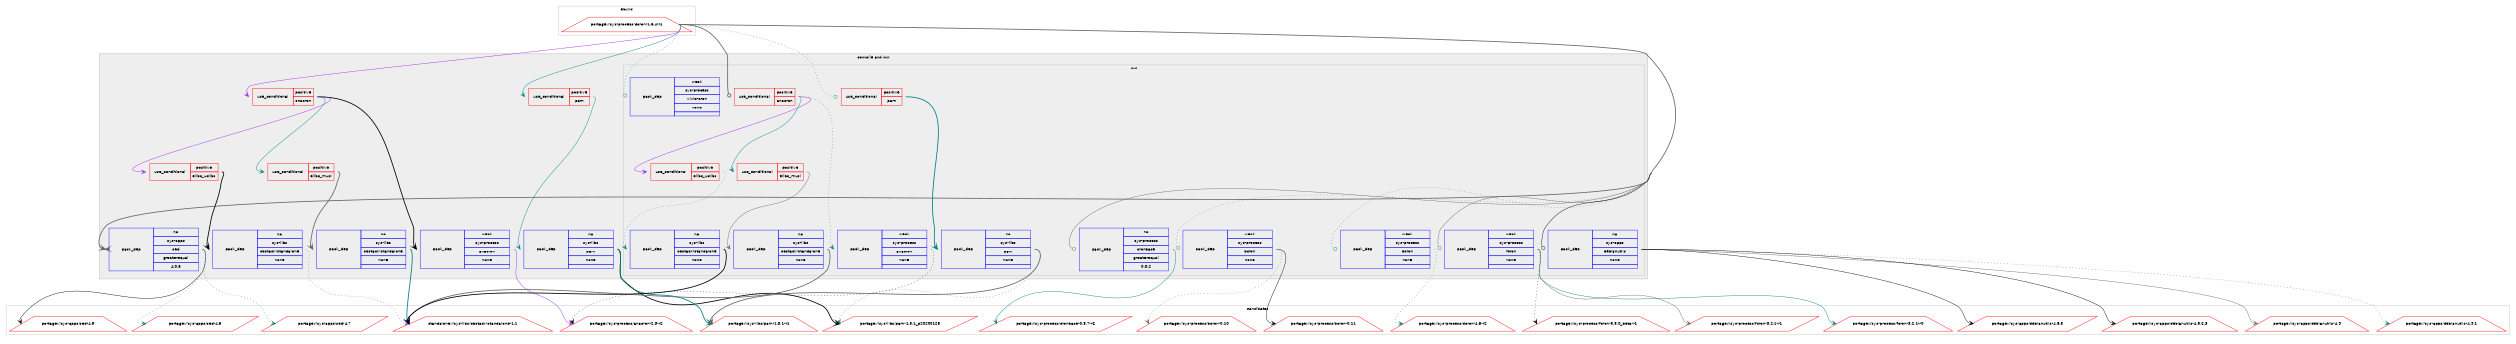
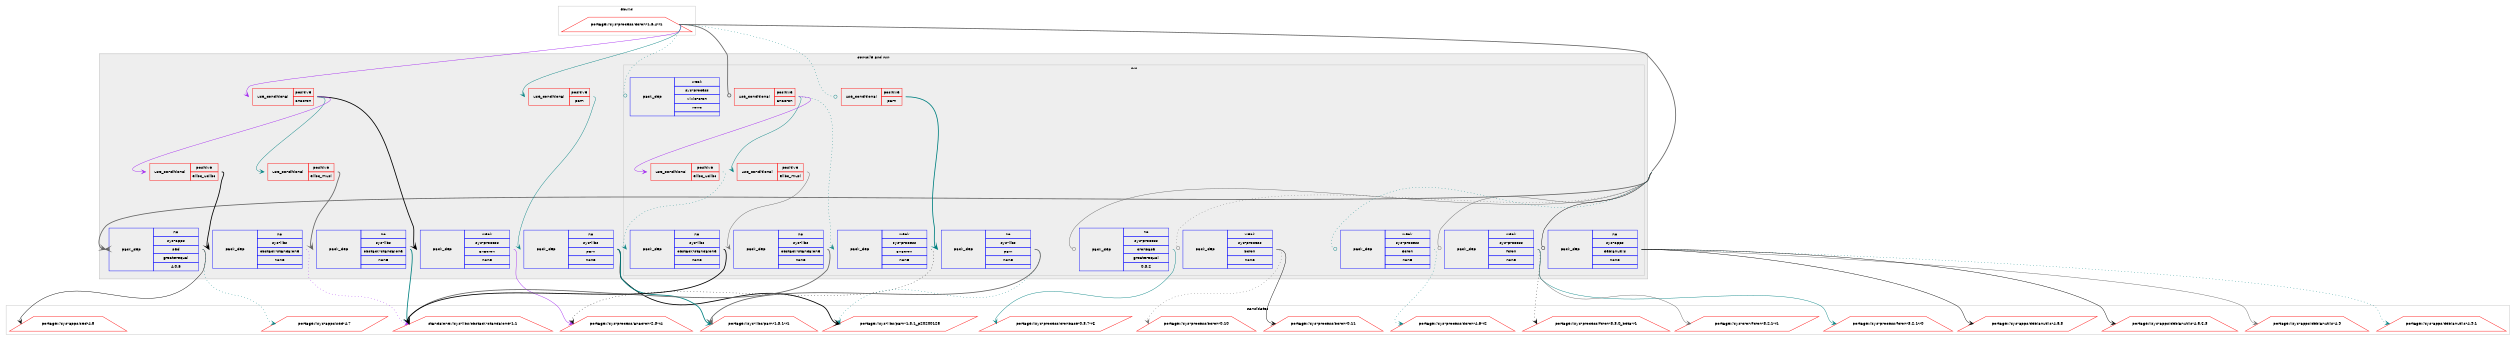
node "portage://sys-apps/sed-4.5": removed
node "portage://sys-process/anacron-2.3-r2": label "portage://sys-process/anacron-2.3-r2" -> "portage://sys-process/anacron-2.3-r4"
node "portage://sys-process/fcron-3.2.1-r1": label "portage://sys-process/fcron-3.2.1-r1" -> "portage://sys-cron/fcron-3.2.1-r1"
